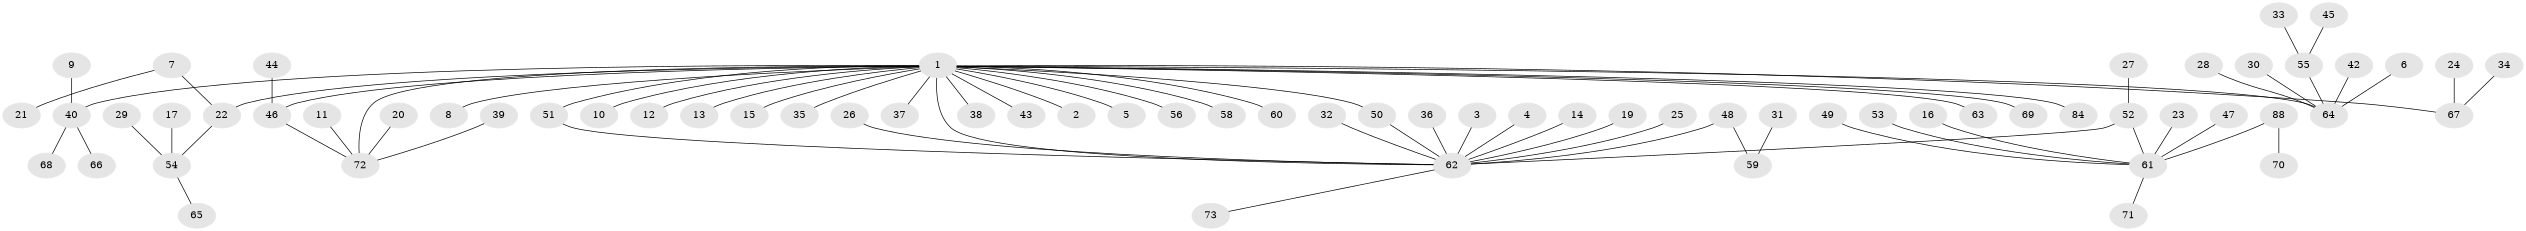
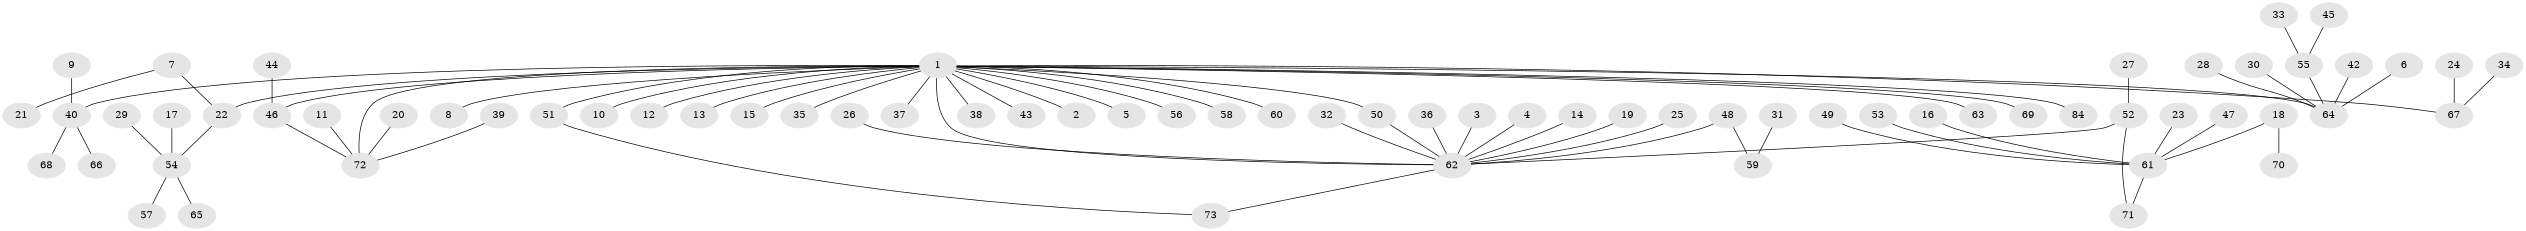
node "88": label "88" -> "18"
edge "52" -- "61": now "52" -- "71"
edge "51" -- "62": now "51" -- "73"
node "57": added
